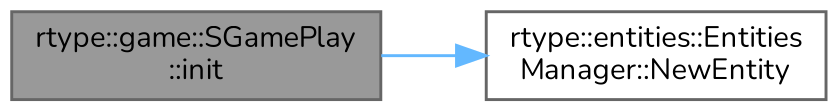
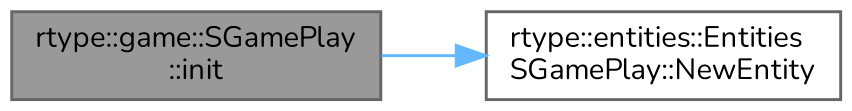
node "rtype::entities::Entities Manager::NewEntity": label "rtype::entities::Entities Manager::NewEntity" -> "rtype::entities::Entities SGamePlay::NewEntity"
